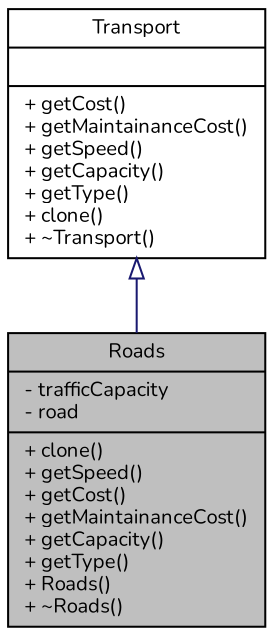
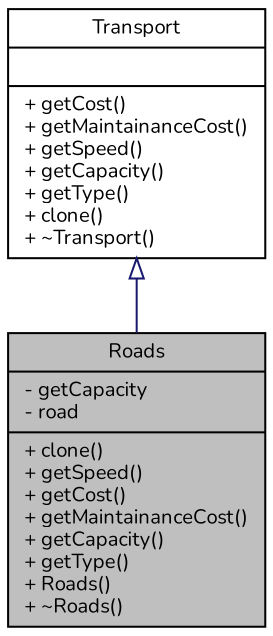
node "Roads": text "- trafficCapacity" -> "- getCapacity"
